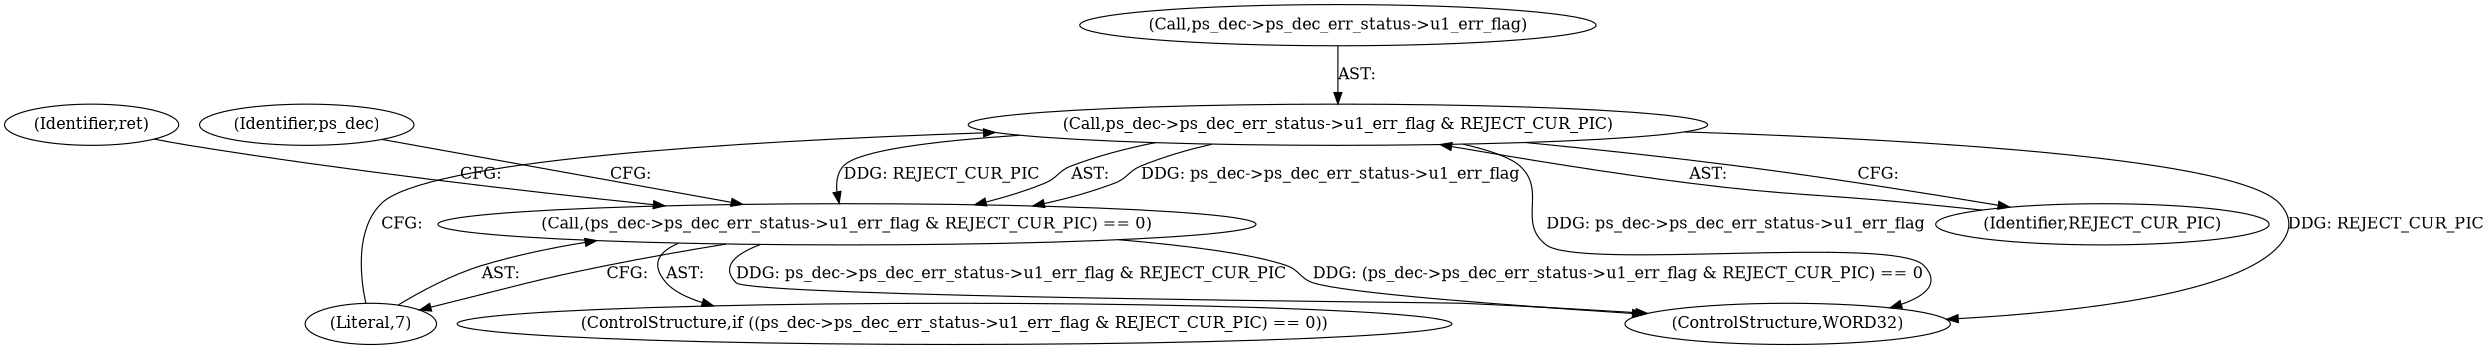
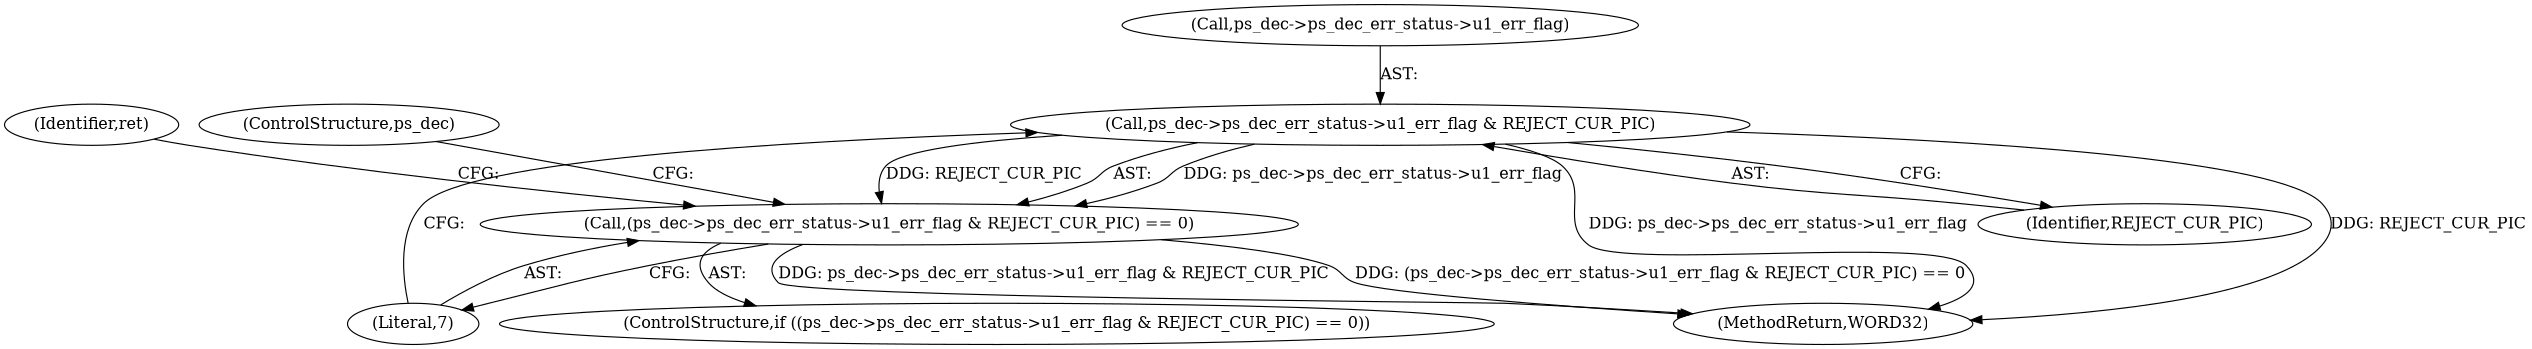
node "(Identifier,ps_dec)": label "(Identifier,ps_dec)" -> "(ControlStructure,ps_dec)"
node "(ControlStructure,WORD32)": label "(ControlStructure,WORD32)" -> "(MethodReturn,WORD32)"
